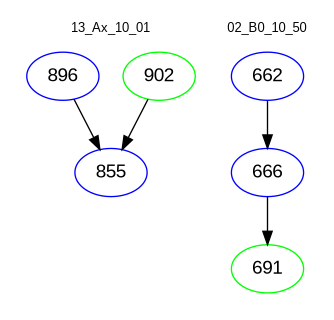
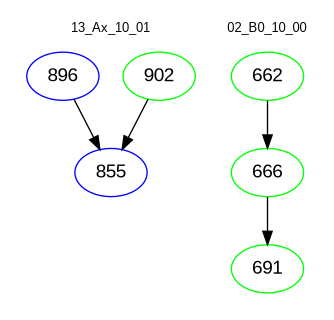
cluster "02_B0_10_50": label "02_B0_10_50" -> "02_B0_10_00"
node "662": color blue -> green
node "666": color blue -> green
